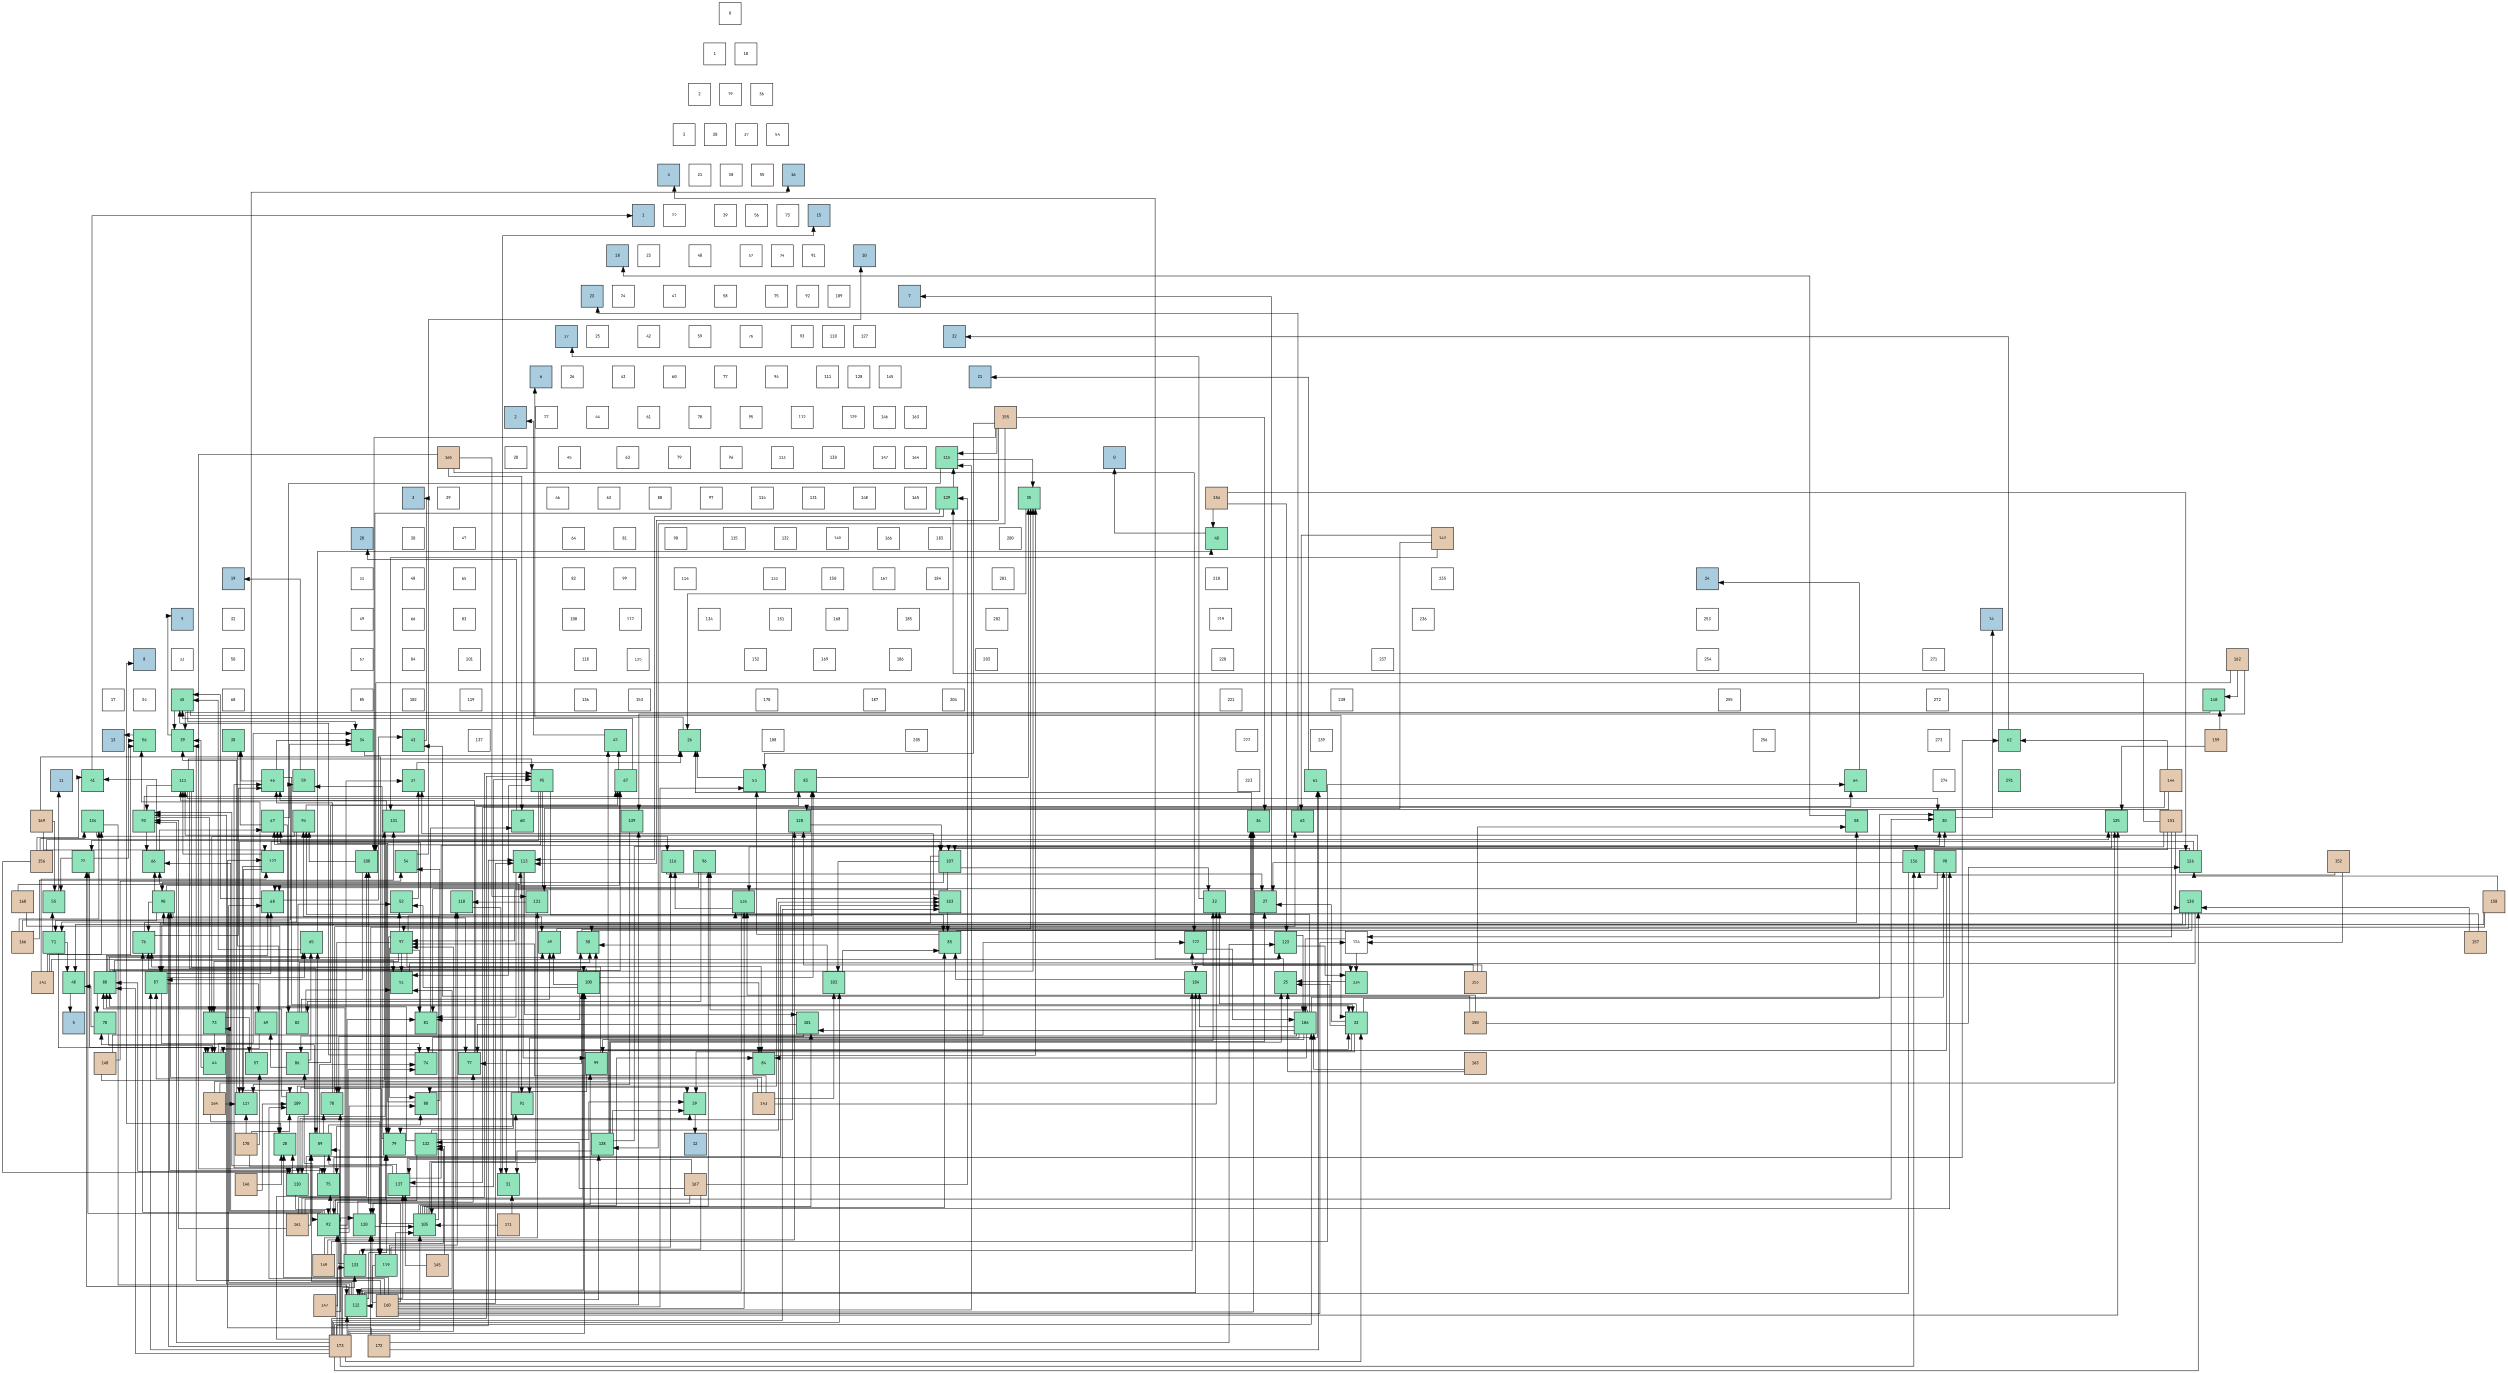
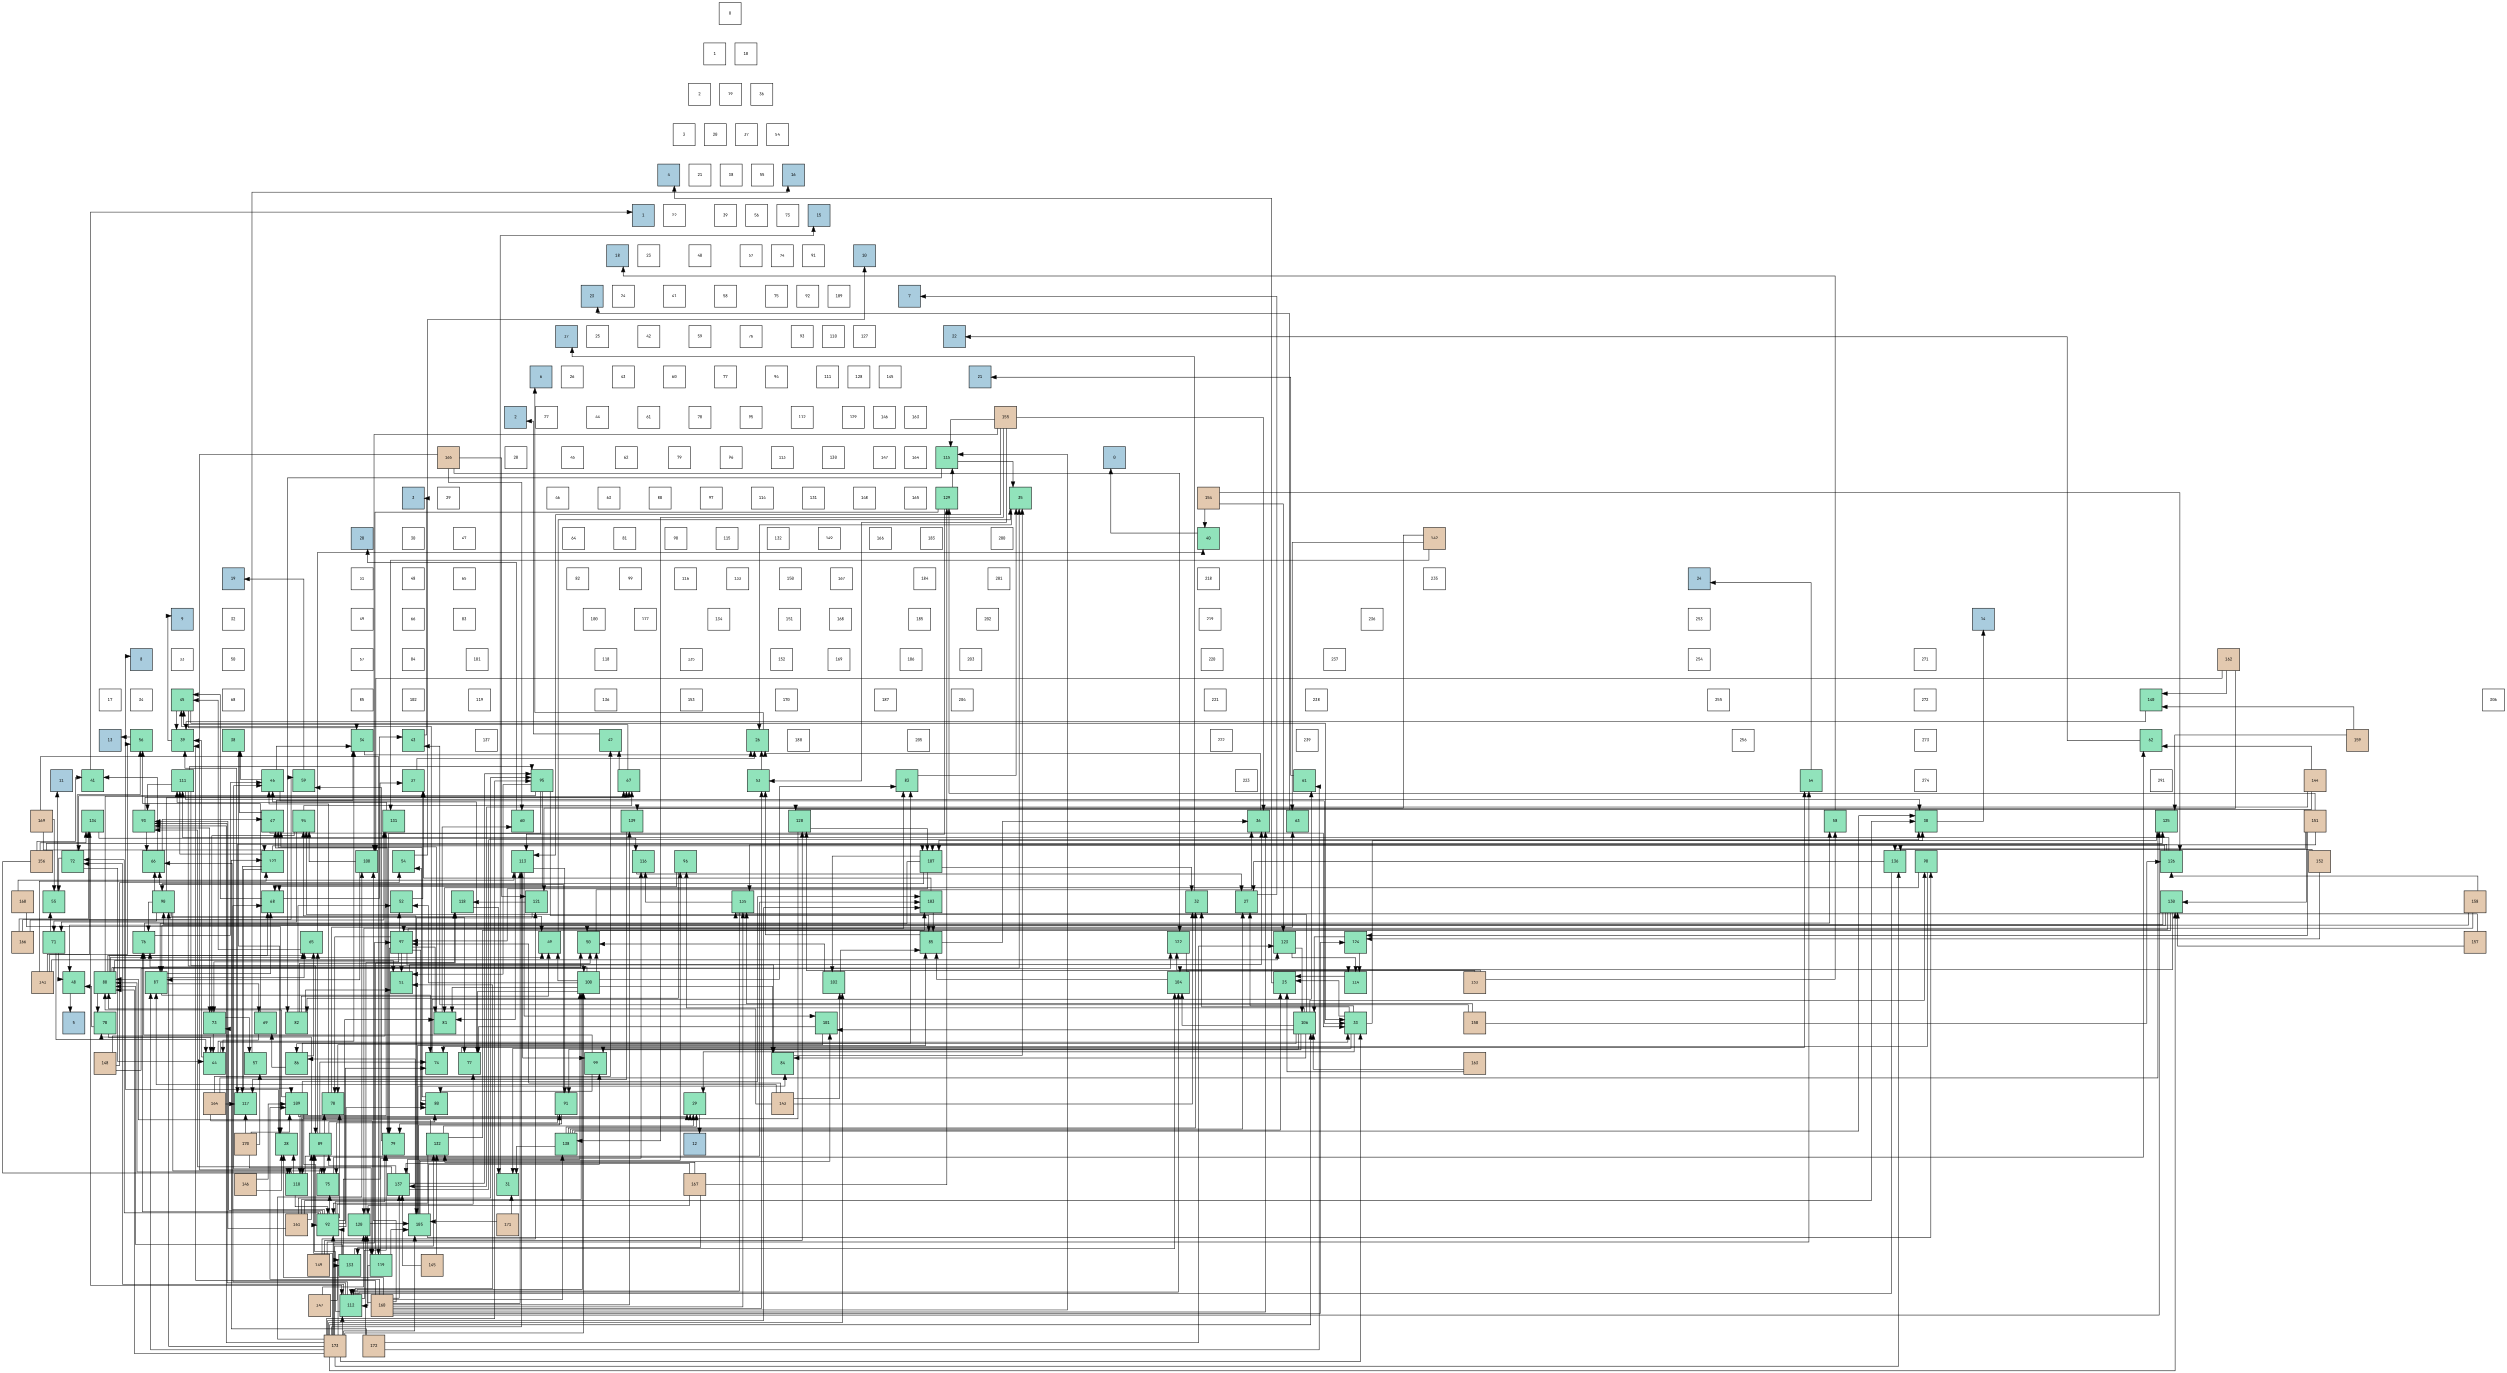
node "306": added
node "291": fillcolor #91e3bb -> #ffffff
node "124": fillcolor #ffffff -> #91e3bb
edge "122" -> "106": removed
edge "143" -> "90": now "143" -> "88"
